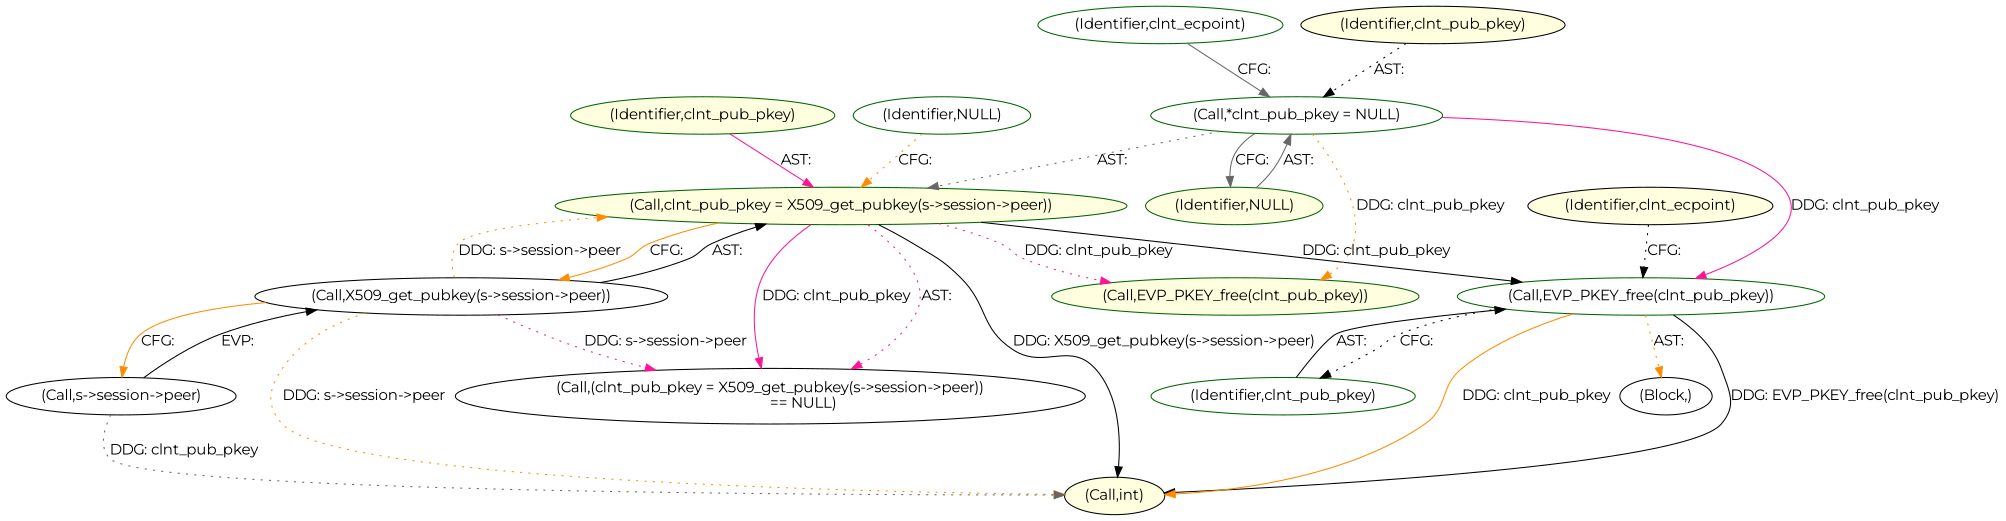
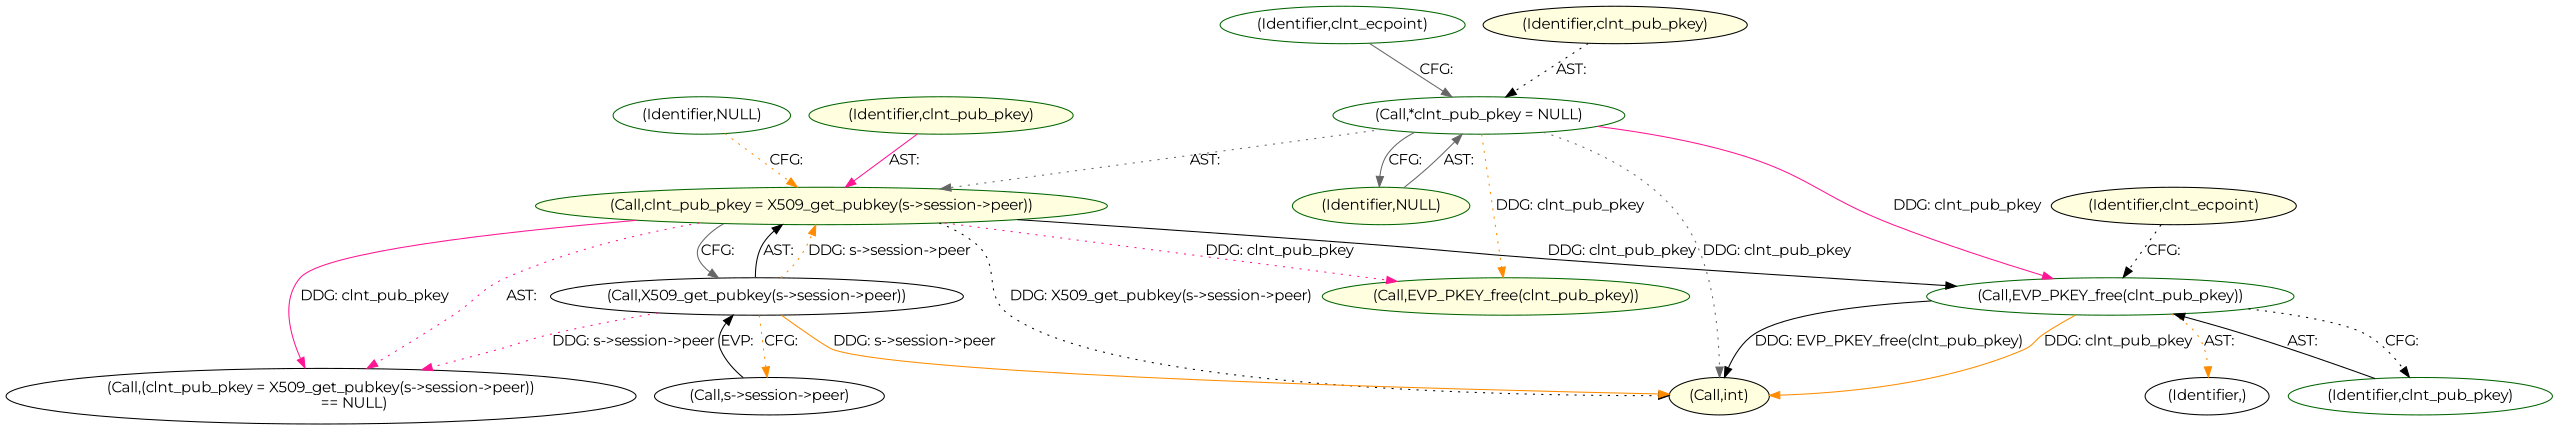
edge "(Call,clnt_pub_pkey = X509_get_pubkey(s->session->peer))" -> "(Call,X509_get_pubkey(s->session->peer))": color darkorange -> gray40
edge "(Call,X509_get_pubkey(s->session->peer))" -> "(Call,s->session->peer)": style solid -> dotted
edge "(Call,clnt_pub_pkey = X509_get_pubkey(s->session->peer))" -> "(Call,int)": style solid -> dotted
node "(Block,)": label "(Block,)" -> "(Identifier,)"
edge "(Call,X509_get_pubkey(s->session->peer))" -> "(Call,int)": style dotted -> solid
edge "(Call,s->session->peer)" -> "(Call,int)": now "(Call,*clnt_pub_pkey = NULL)" -> "(Call,int)"
